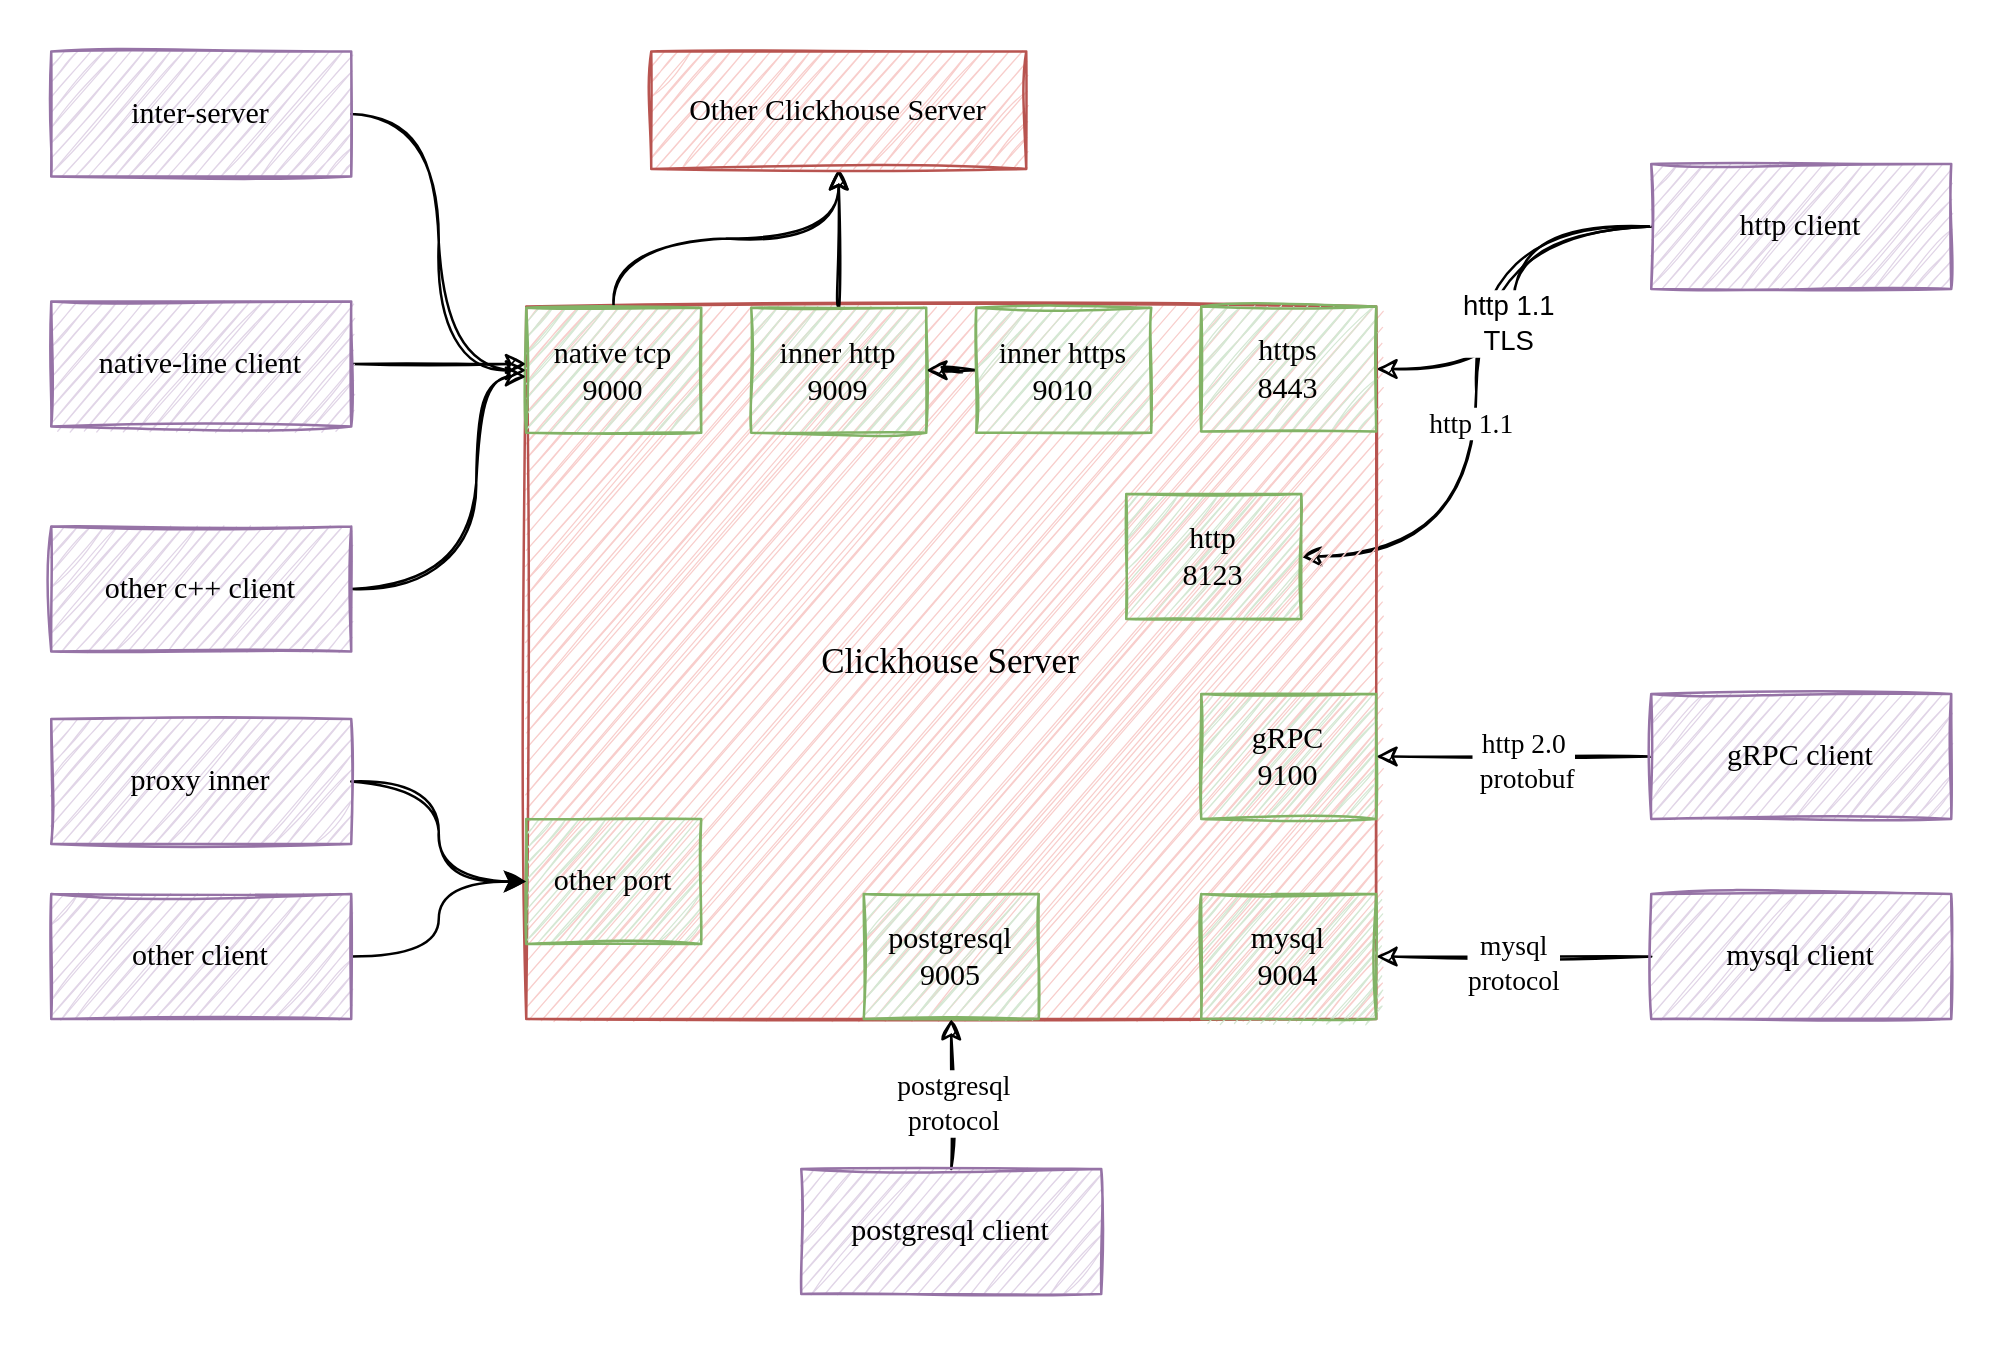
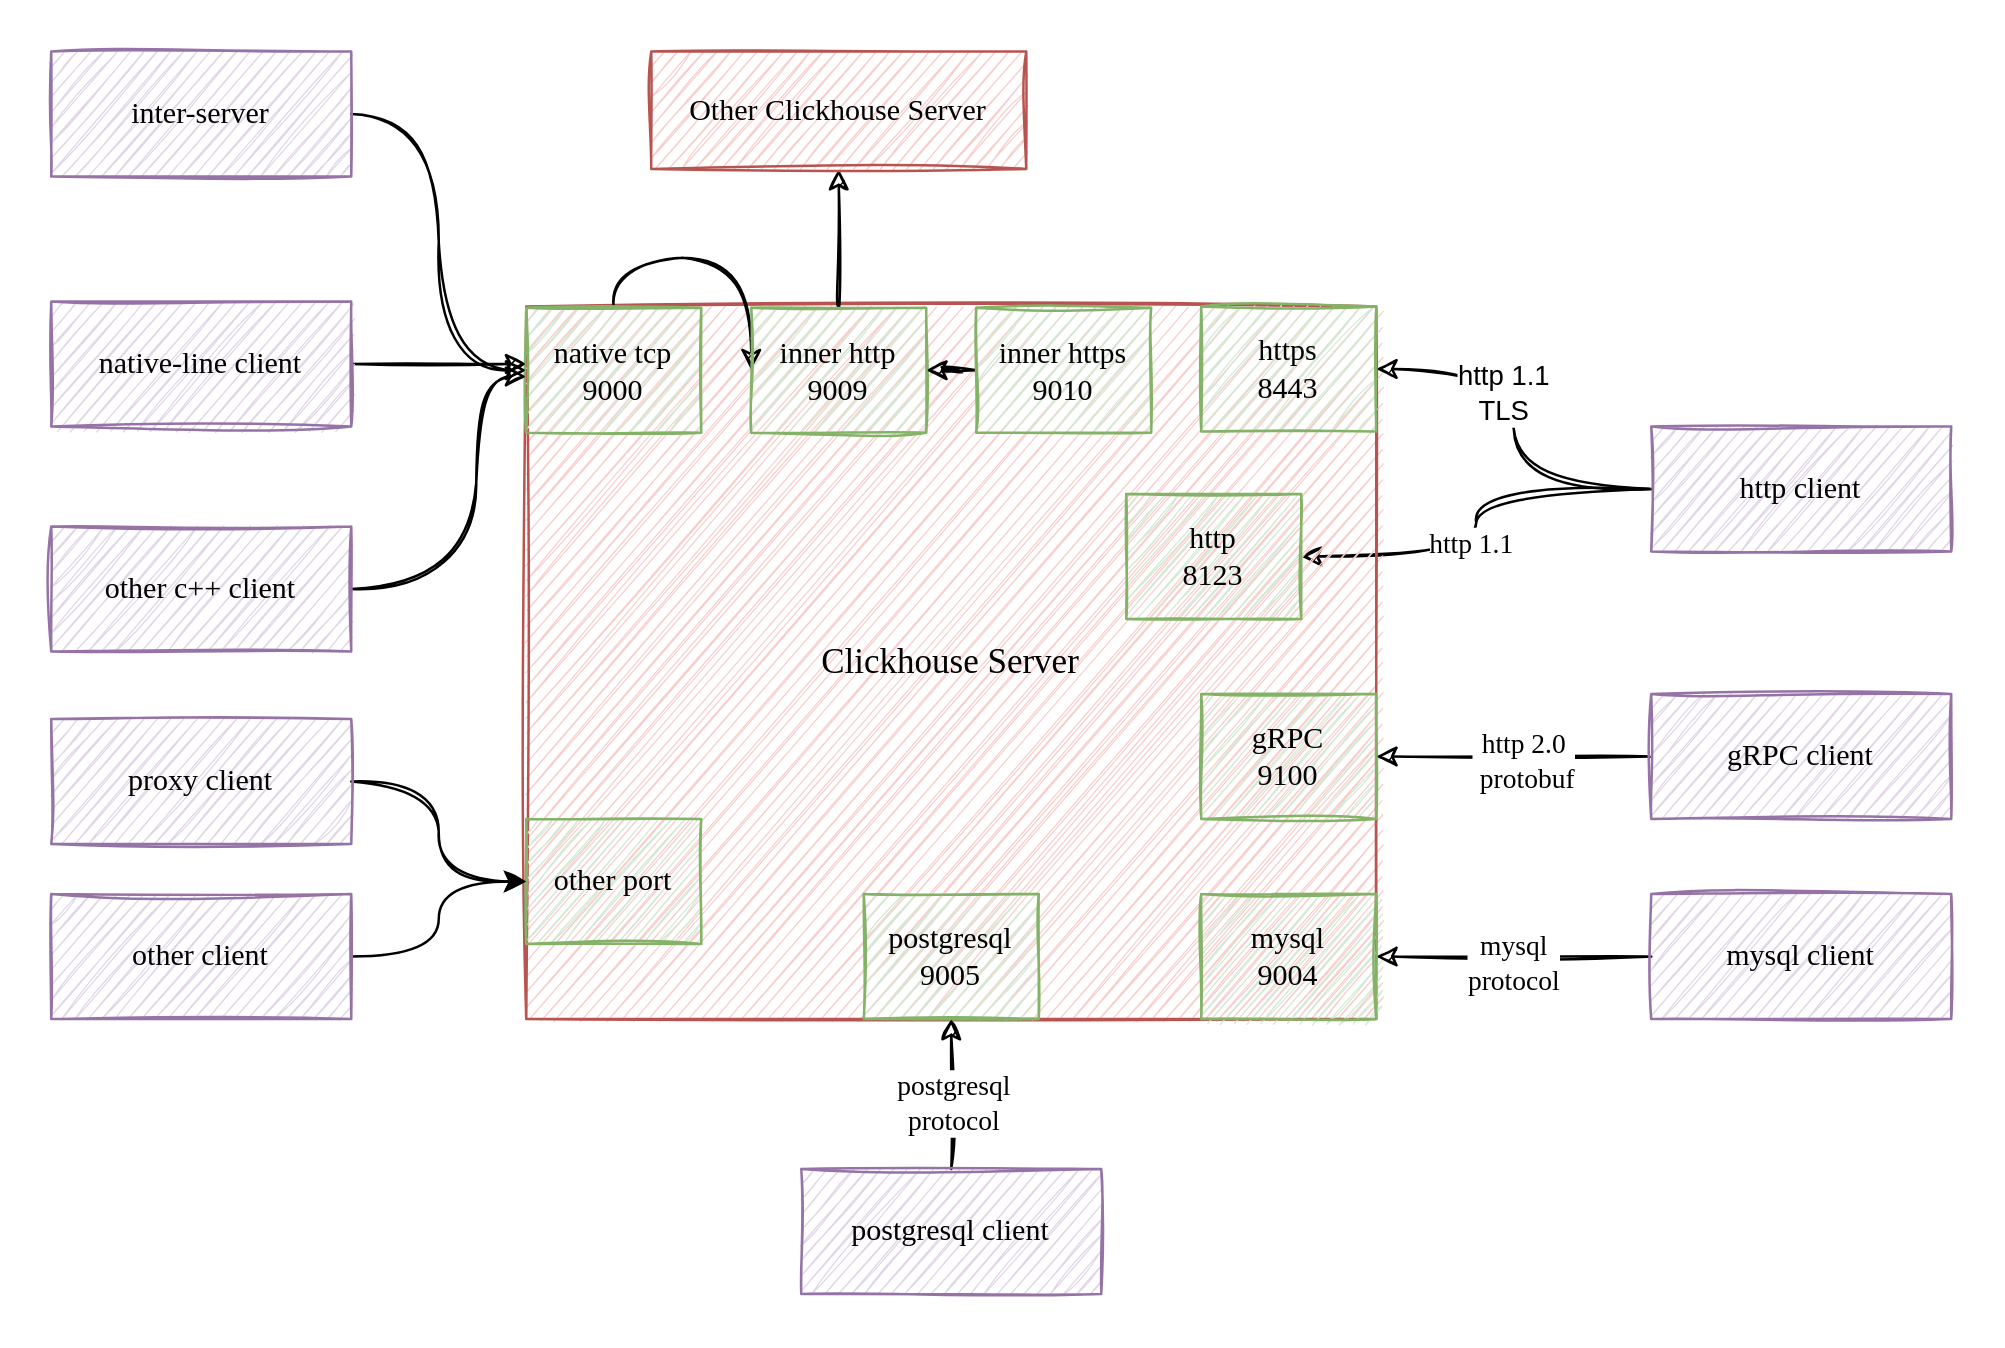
node "http client": moved (1801, 226) -> (1801, 489)
edge "native tcp 9000" -> "Other Clickhouse Server": now "native tcp 9000" -> "inner http 9009"
node "proxy inner": label "proxy inner" -> "proxy client"
